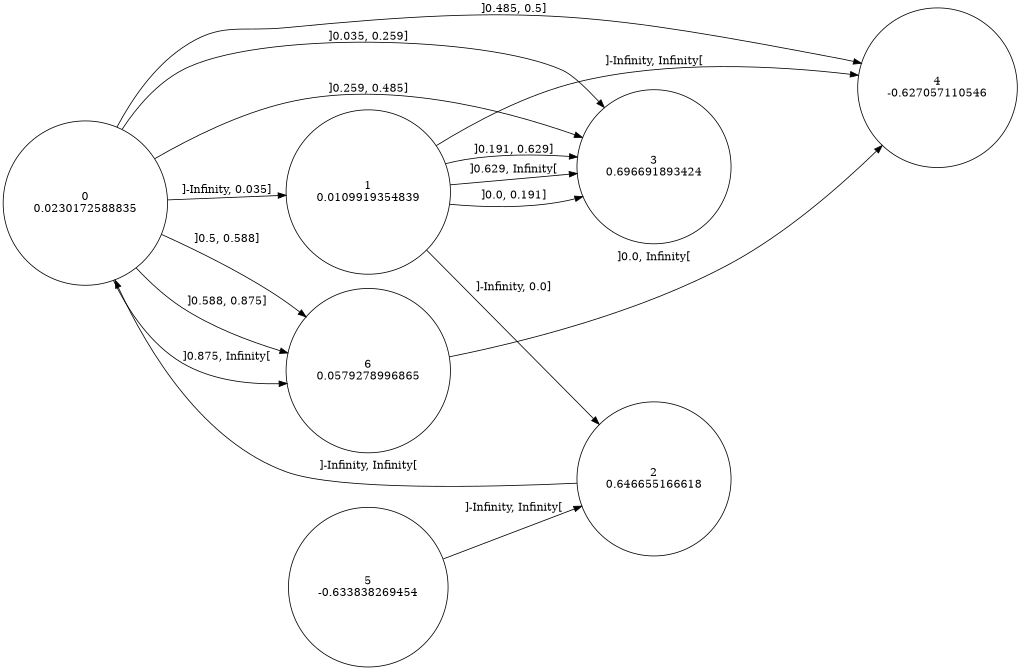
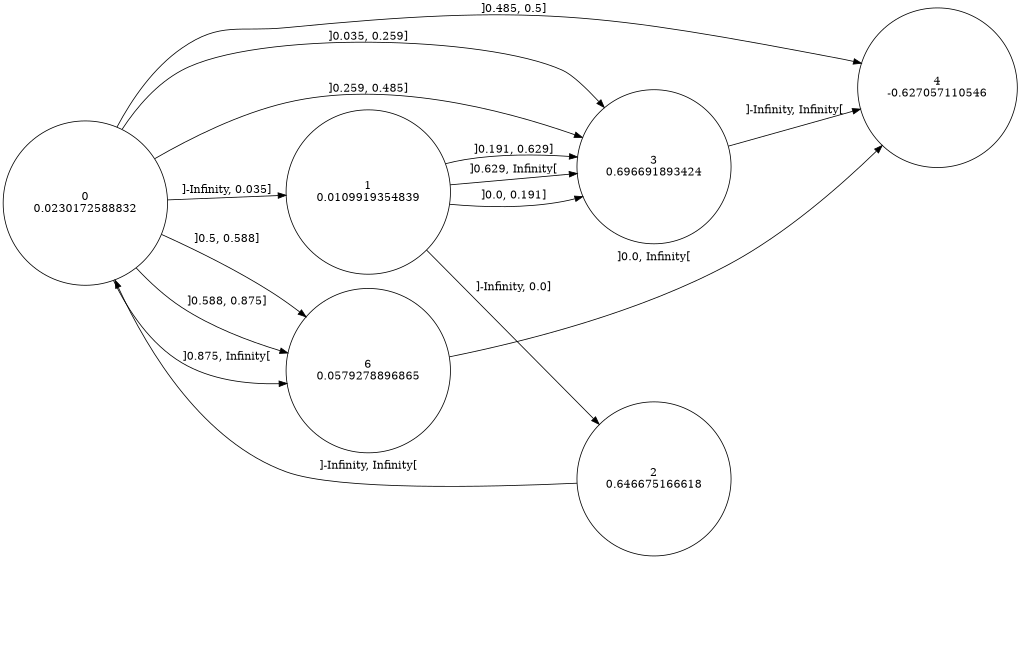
edge "1 0.0109919354839" -> "4 -0.627057110546": now "3 0.696691893424" -> "4 -0.627057110546"
node "0 0.0230172588835": label "0 0.0230172588835" -> "0 0.0230172588832"
node "6 0.0579278996865": label "6 0.0579278996865" -> "6 0.0579278896865"
node "2 0.646655166618": label "2 0.646655166618" -> "2 0.646675166618"
node "5 -0.633838269454": removed
